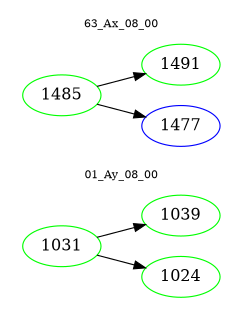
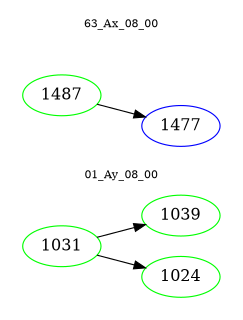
node "1491": removed
node "1485": label "1485" -> "1487"
